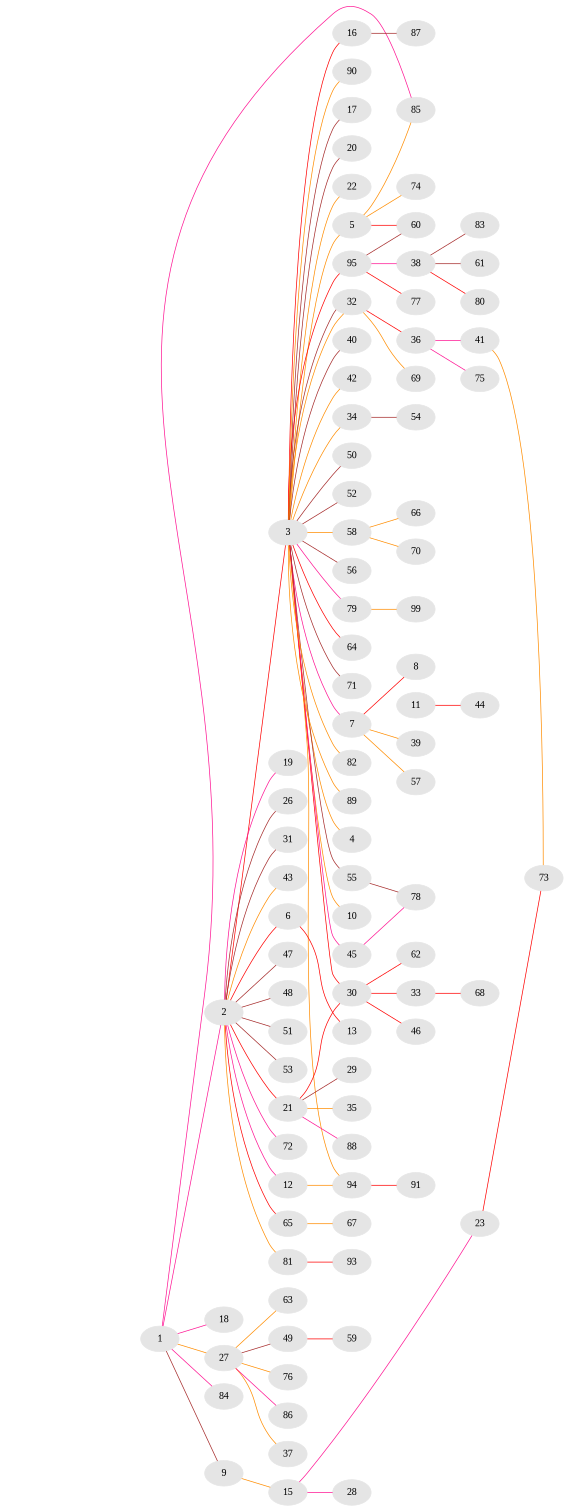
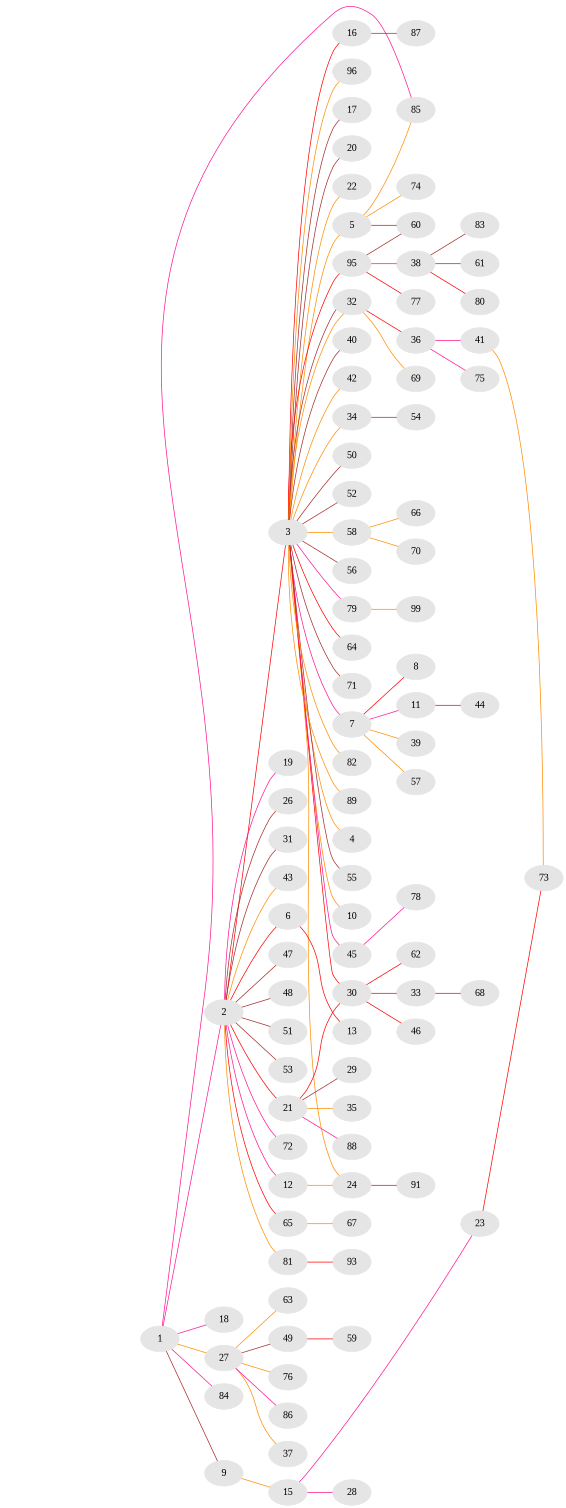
node "90": label "90" -> "96"
edge "11" -- "7": added
edge "55" -- "78": removed
node "94": label "94" -> "24"
